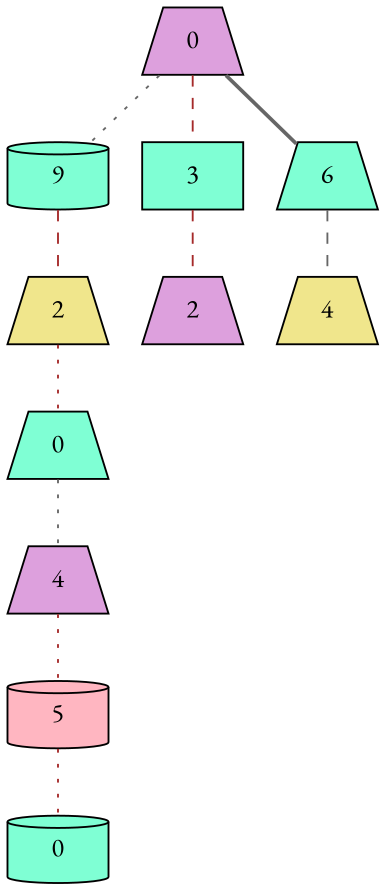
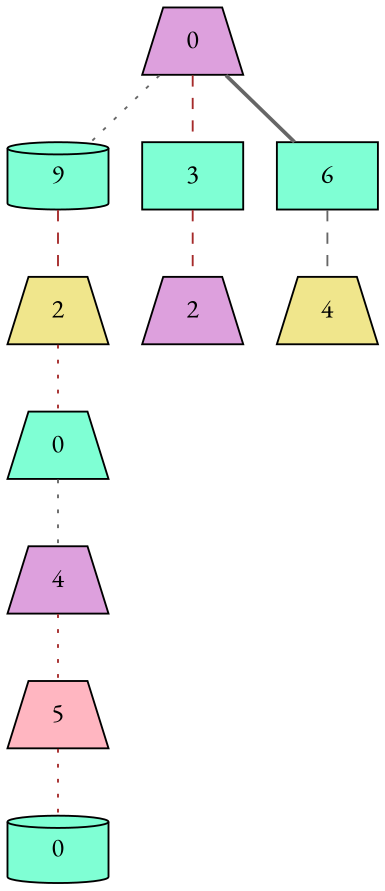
node "6": shape trapezium -> box
node "5": shape cylinder -> trapezium
